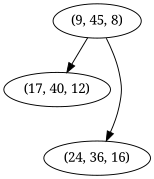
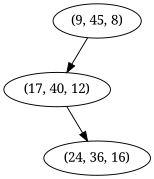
edge "(9, 45, 8)" -> "(24, 36, 16)": now "(17, 40, 12)" -> "(24, 36, 16)"
